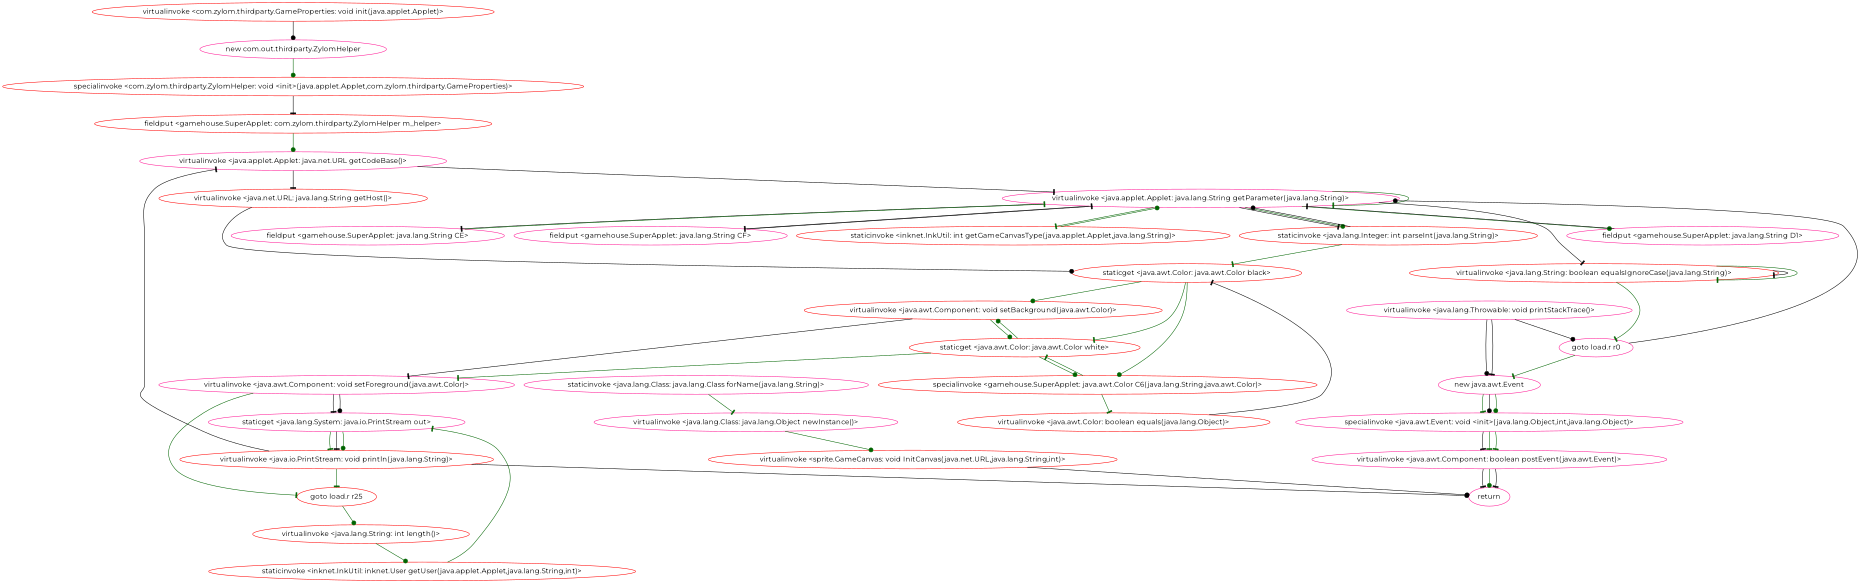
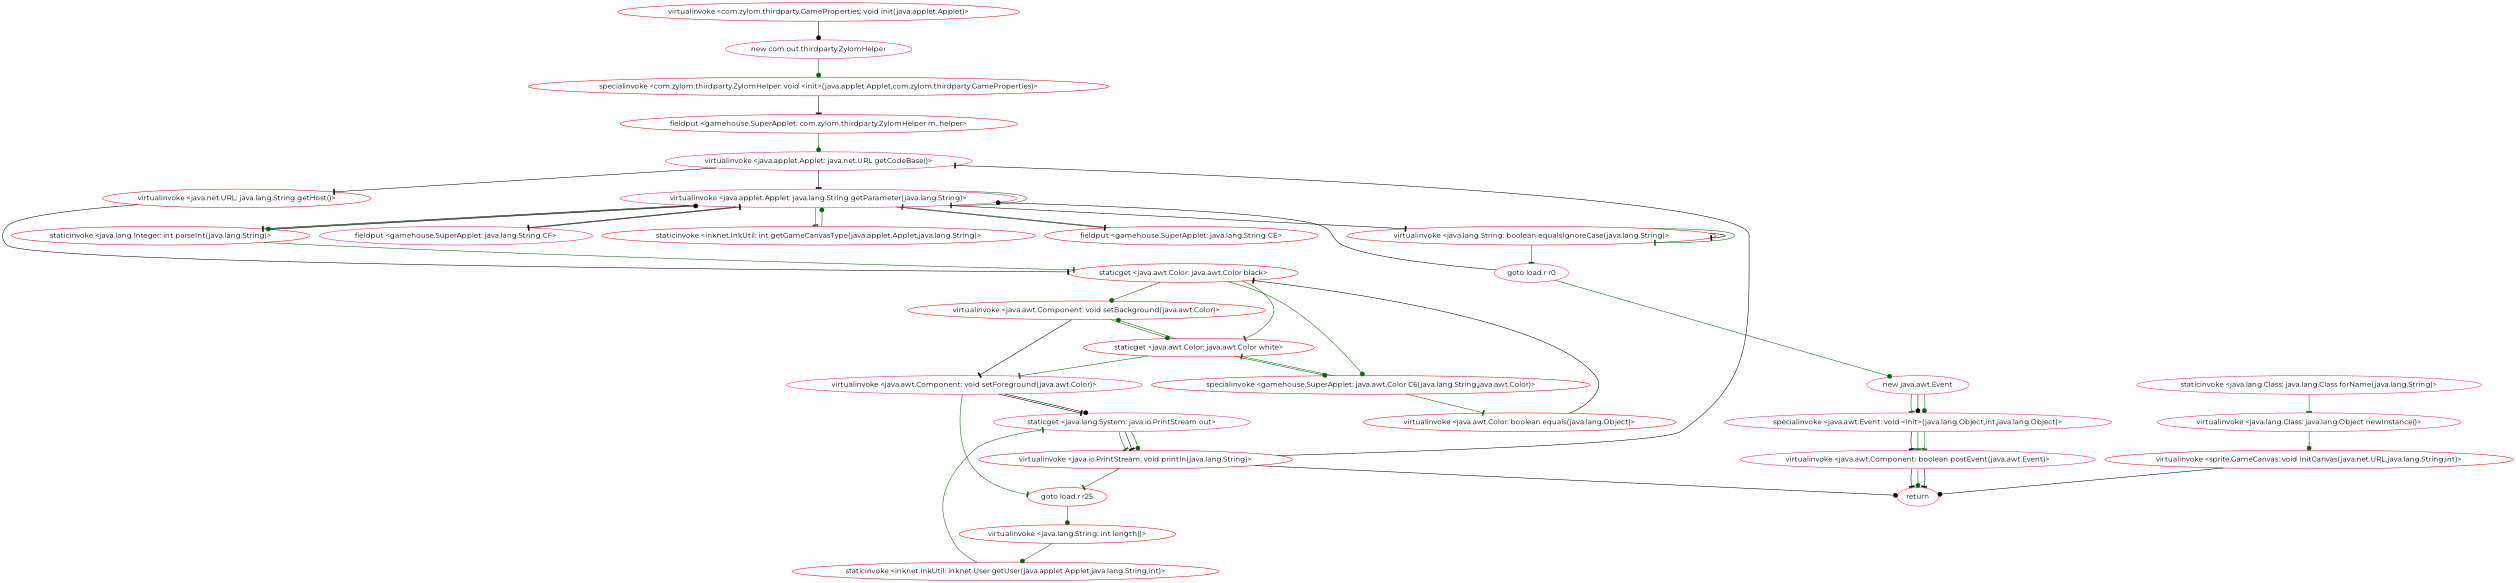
node "fieldput <gamehouse.SuperApplet: java.lang.String CE>": color deeppink -> red
node "fieldput <gamehouse.SuperApplet: java.lang.String D1>": removed
edge "virtualinvoke <java.net.URL: java.lang.String getHost()>" -> "staticget <java.awt.Color: java.awt.Color black>": arrowhead dot -> tee
node "virtualinvoke <java.lang.Throwable: void printStackTrace()>": removed
edge "goto load.r r0" -> "new java.awt.Event": arrowhead tee -> dot
